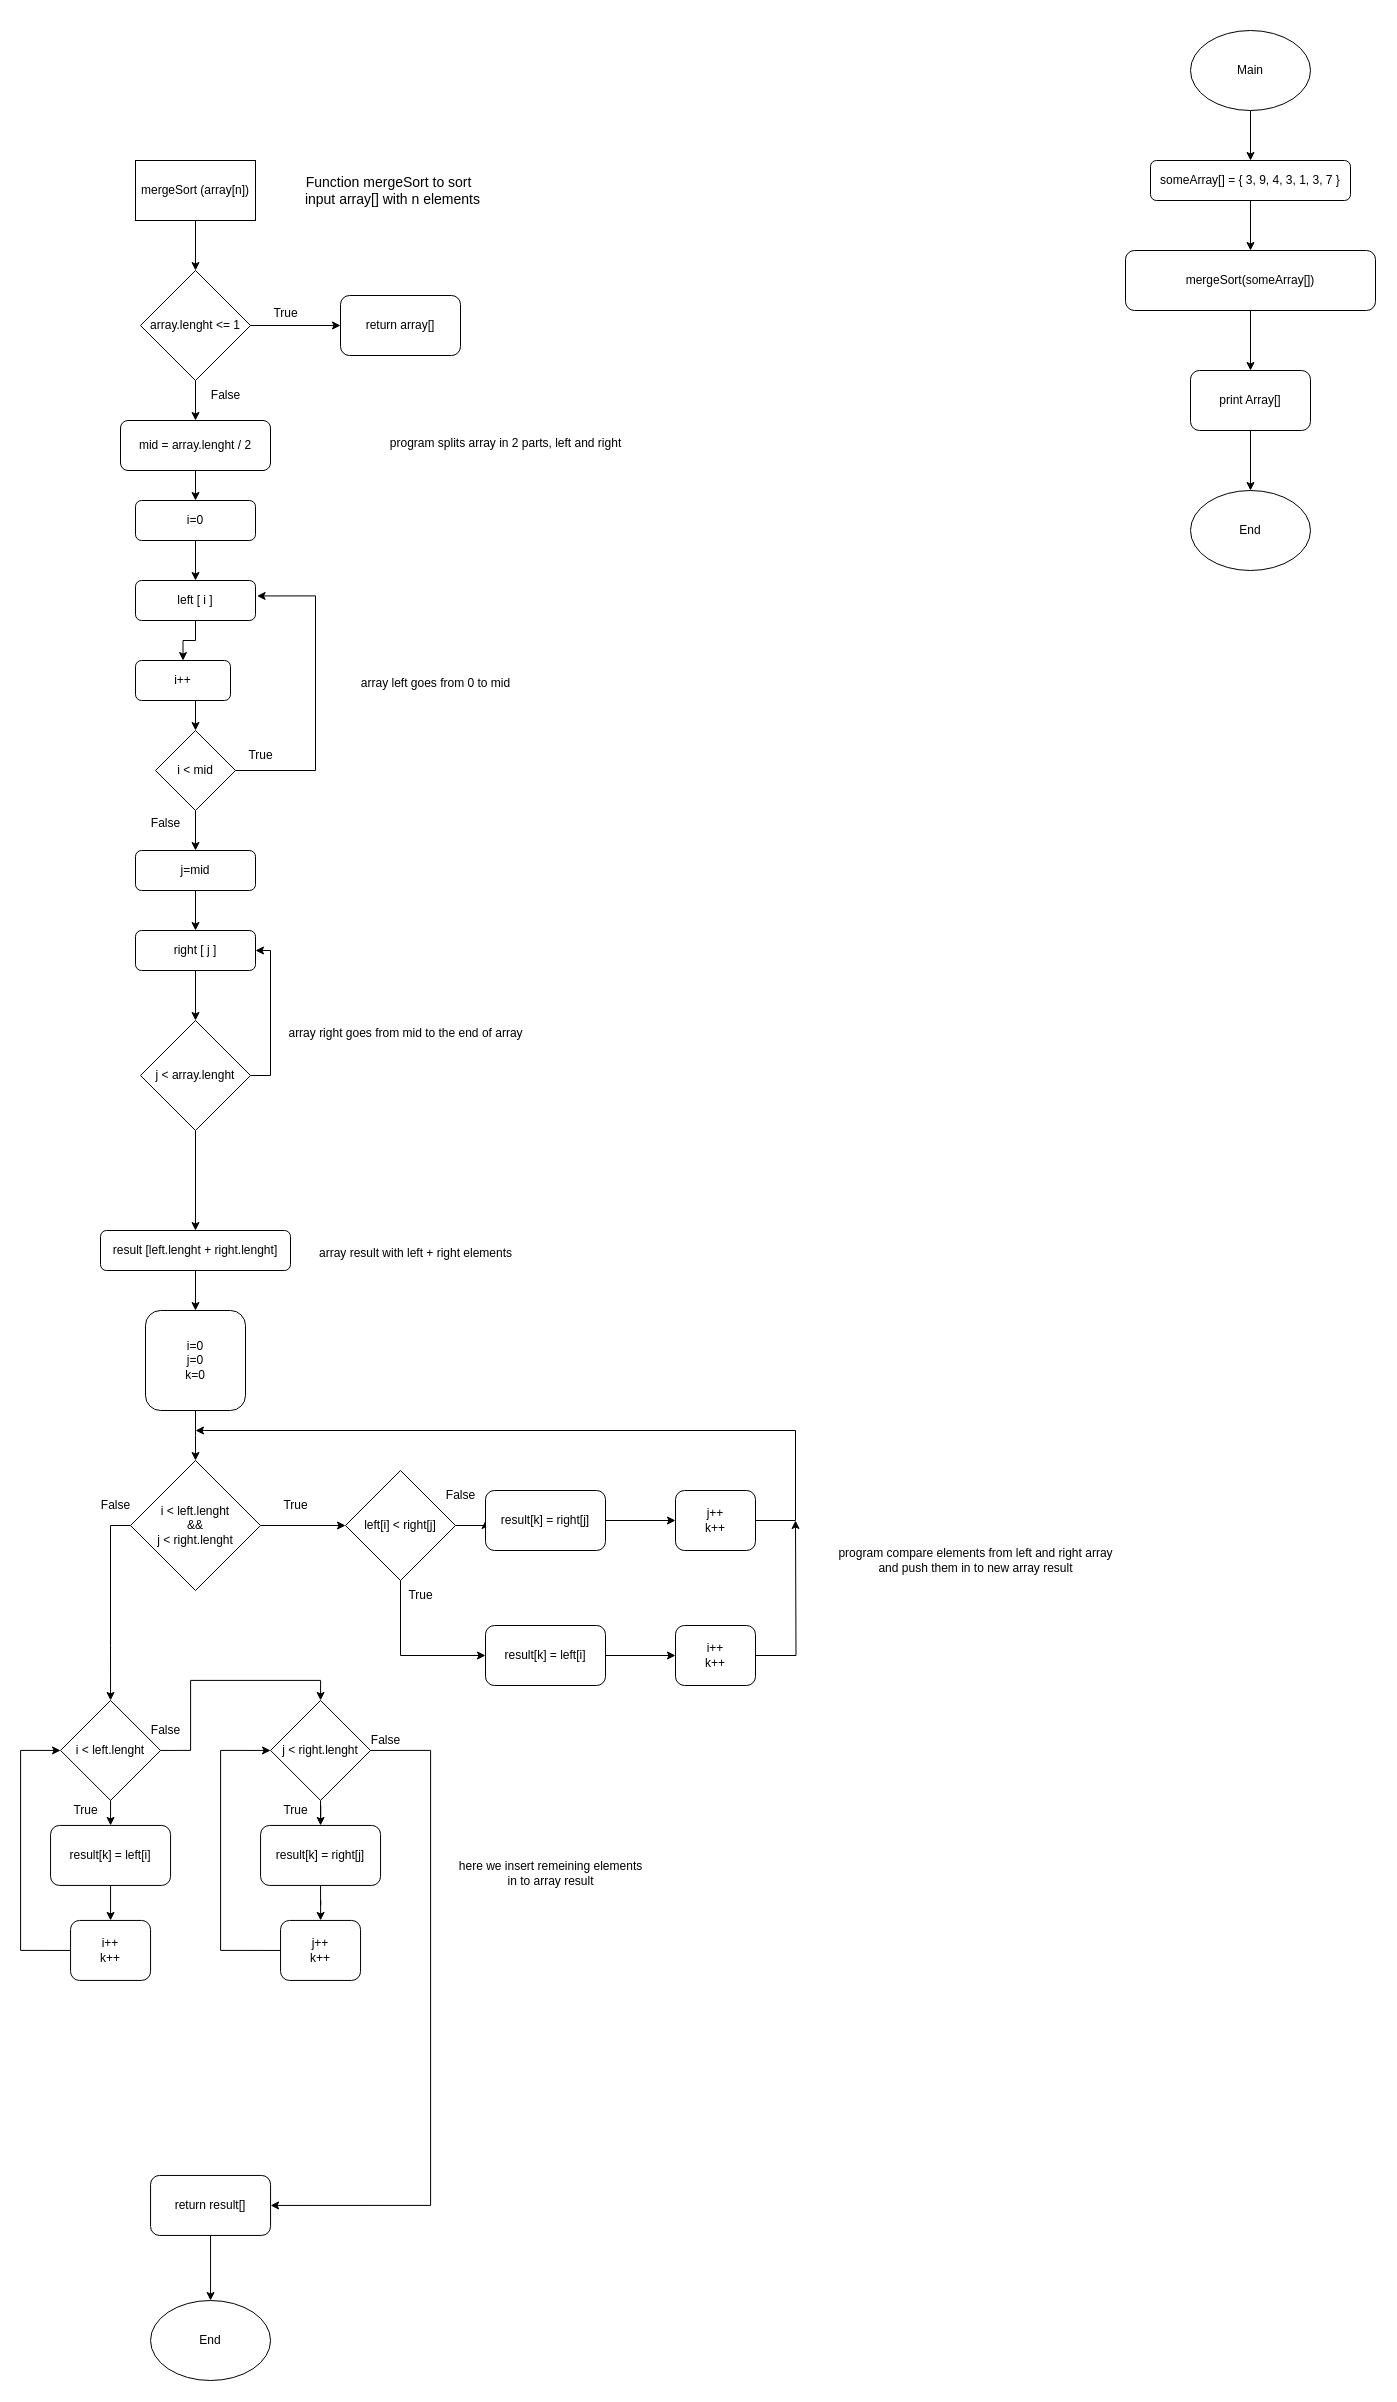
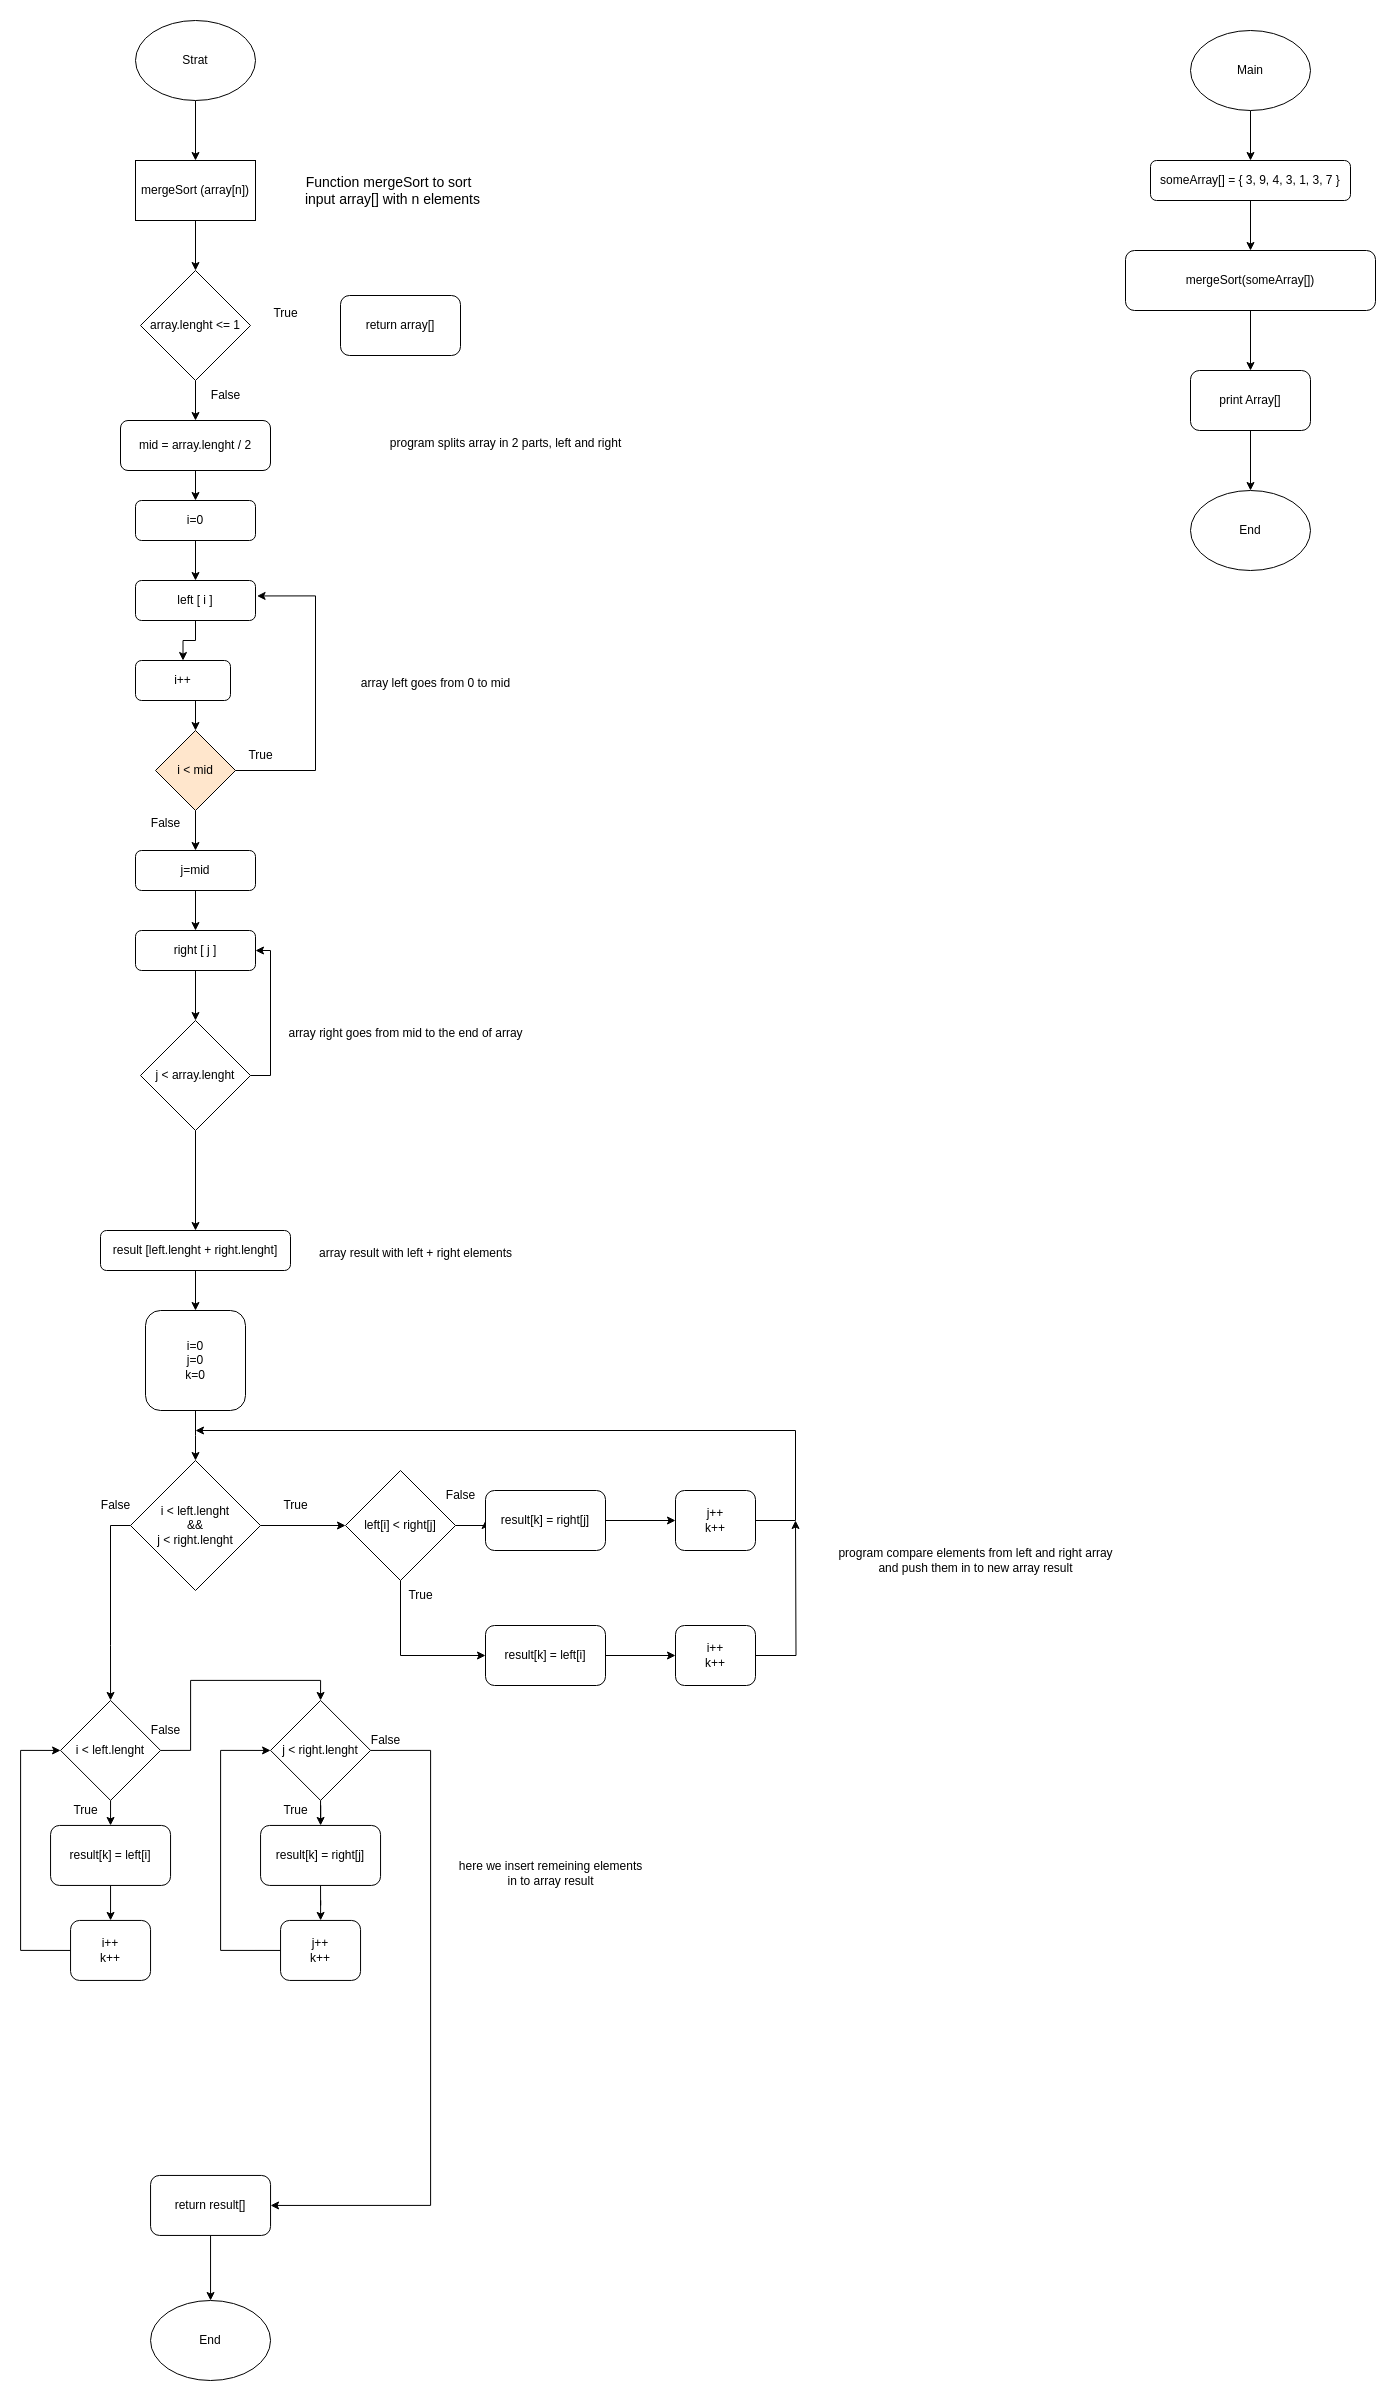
node "Strat": added
edge "Strat" -> "mergeSort (array[n])": added
edge "array.lenght <= 1" -> "return array[]": removed
node "i < mid": fillcolor #ffffff -> #ffe6cc
